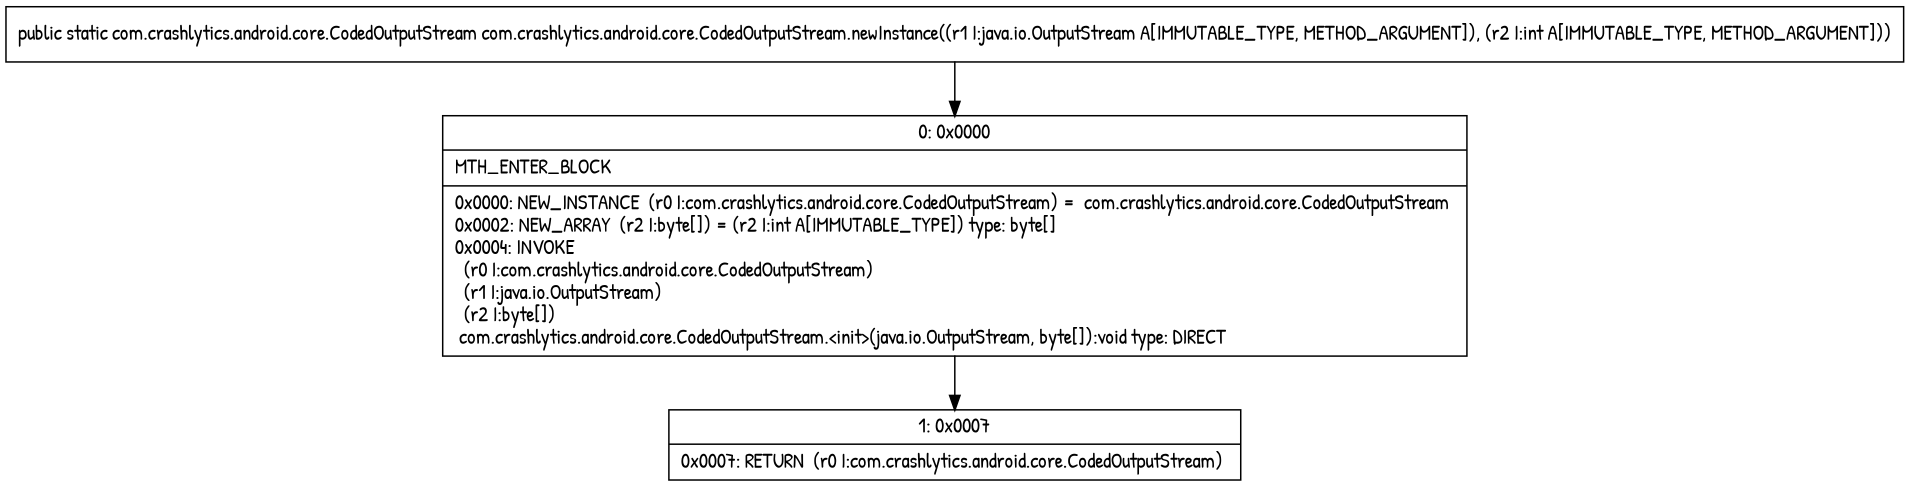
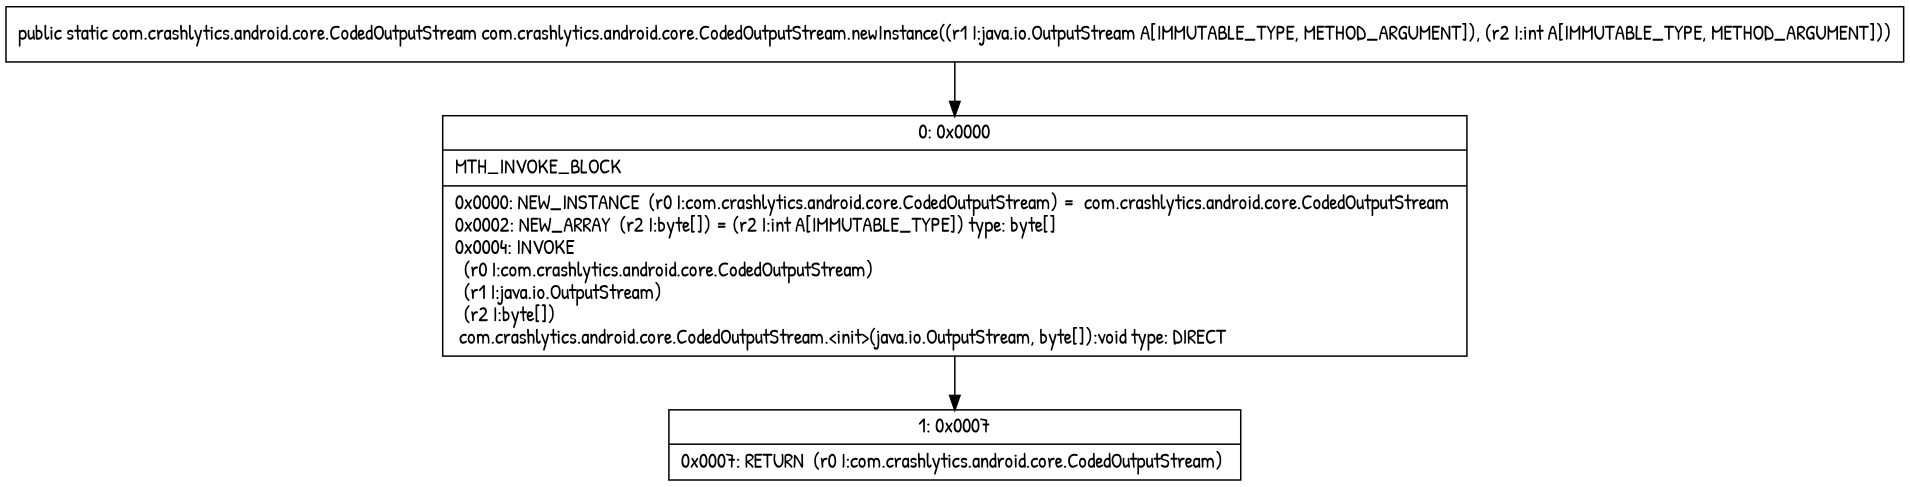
node "0: 0x0000": text "MTH_ENTER_BLOCK" -> "MTH_INVOKE_BLOCK"
